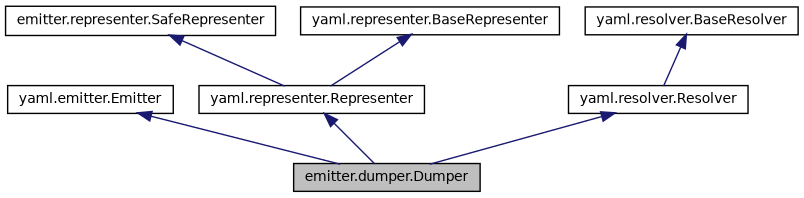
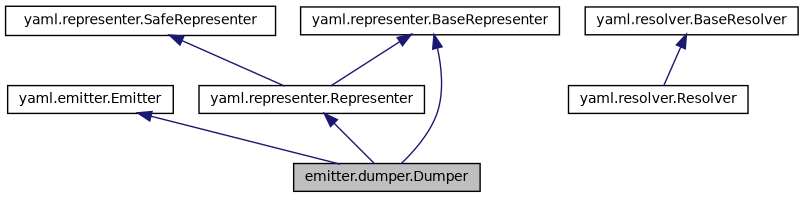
node "emitter.representer.SafeRepresenter": label "emitter.representer.SafeRepresenter" -> "yaml.representer.SafeRepresenter"
edge "emitter.dumper.Dumper" -> "yaml.resolver.Resolver": now "emitter.dumper.Dumper" -> "yaml.representer.BaseRepresenter"
